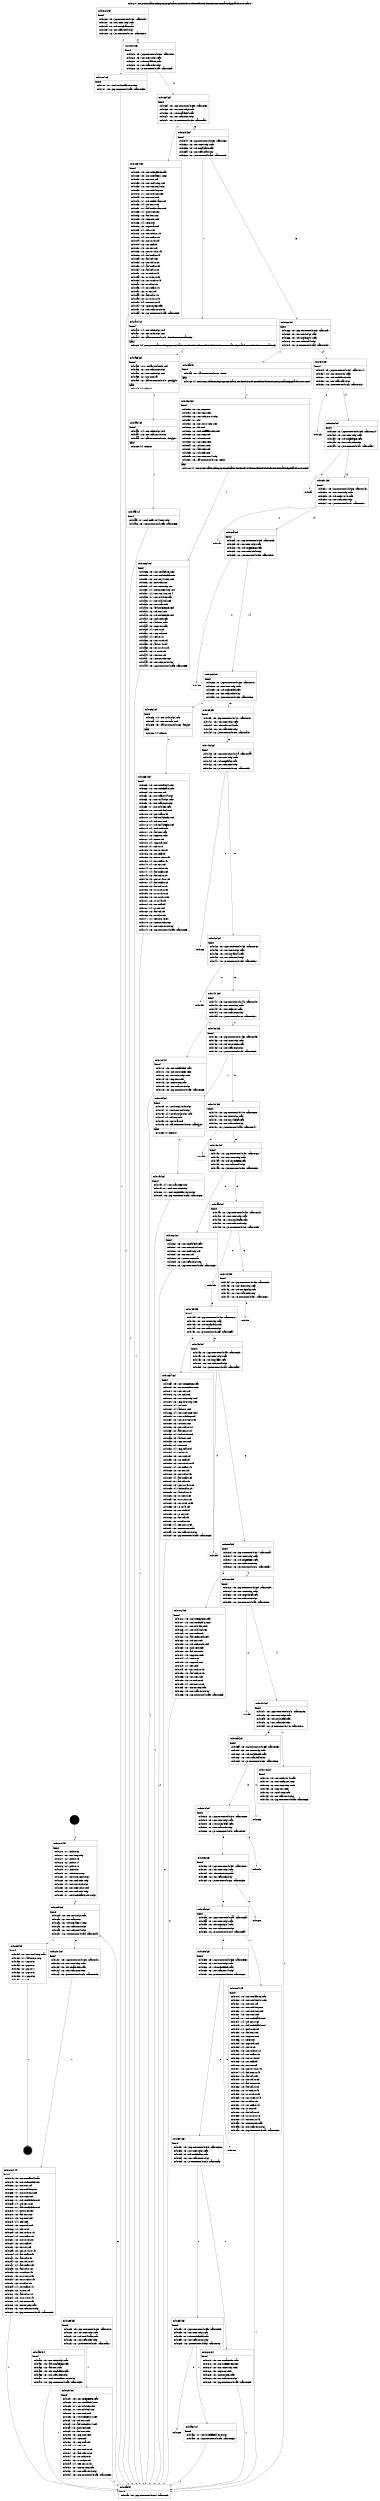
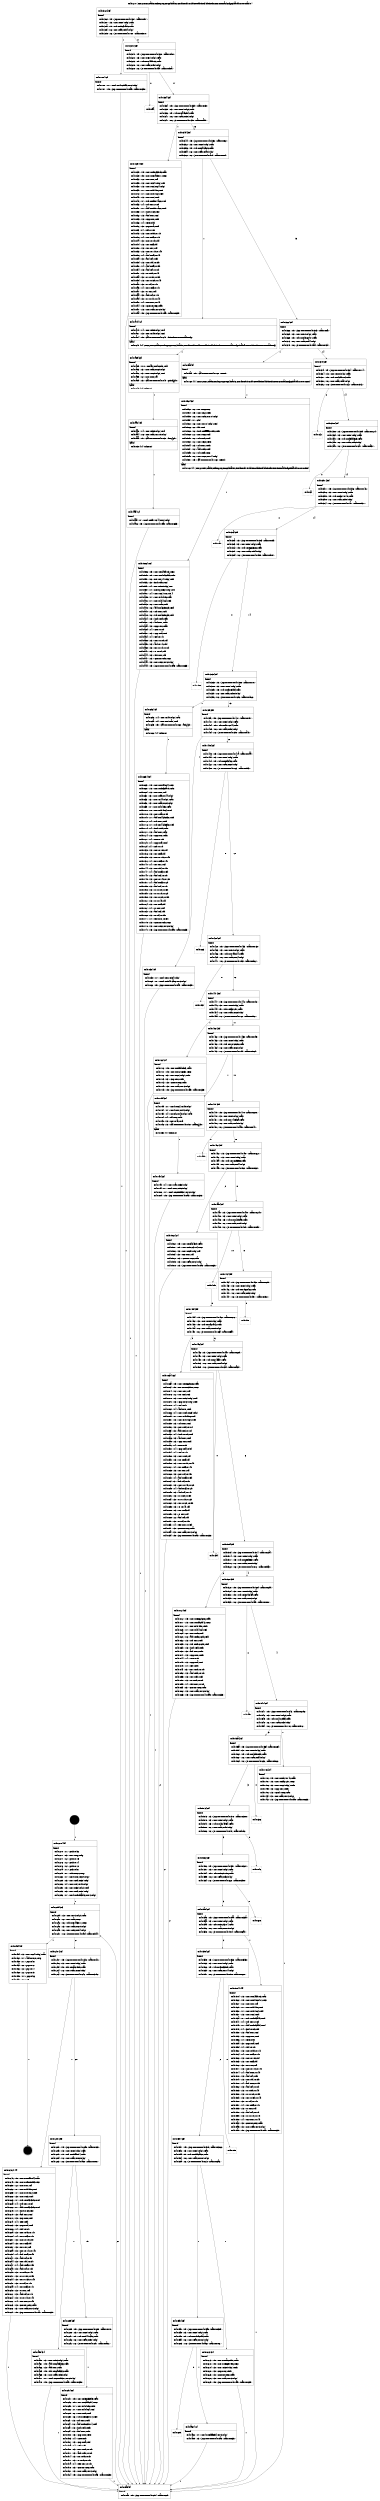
node "0x401dfa": added
node "0x401cbe [19]": added
edge "0x4014ab [25]" -> "0x401b0b": label " 0" -> " 10"
node "0x4012d0 [25]": added
